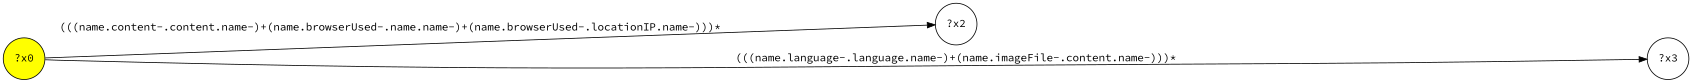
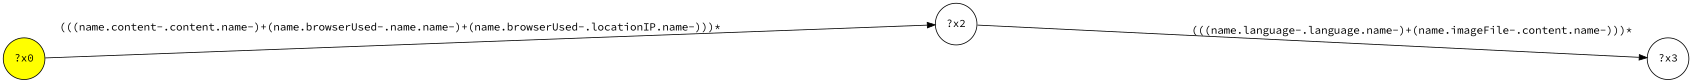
edge "?x0" -> "?x3": now "?x2" -> "?x3"
